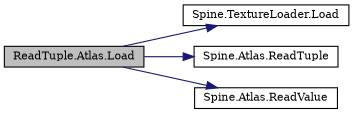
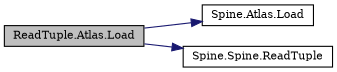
node "Spine.TextureLoader.Load": label "Spine.TextureLoader.Load" -> "Spine.Atlas.Load"
node "Spine.Atlas.ReadTuple": label "Spine.Atlas.ReadTuple" -> "Spine.Spine.ReadTuple"
node "Spine.Atlas.ReadValue": removed
